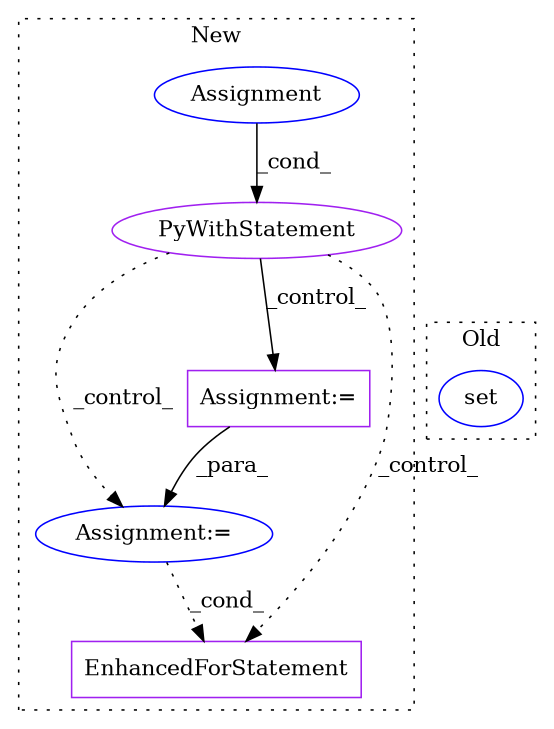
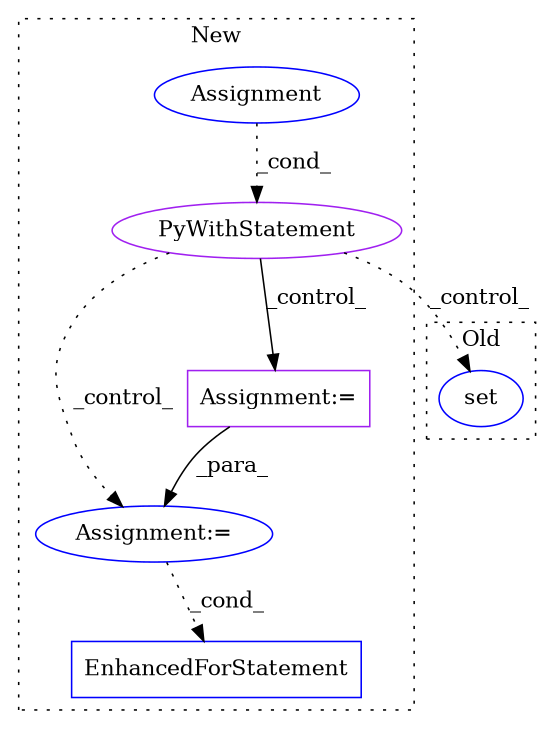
edge "Assignment" -> "PyWithStatement": style solid -> dotted
edge "PyWithStatement" -> "EnhancedForStatement": now "PyWithStatement" -> "set"
node "EnhancedForStatement": color purple -> blue
